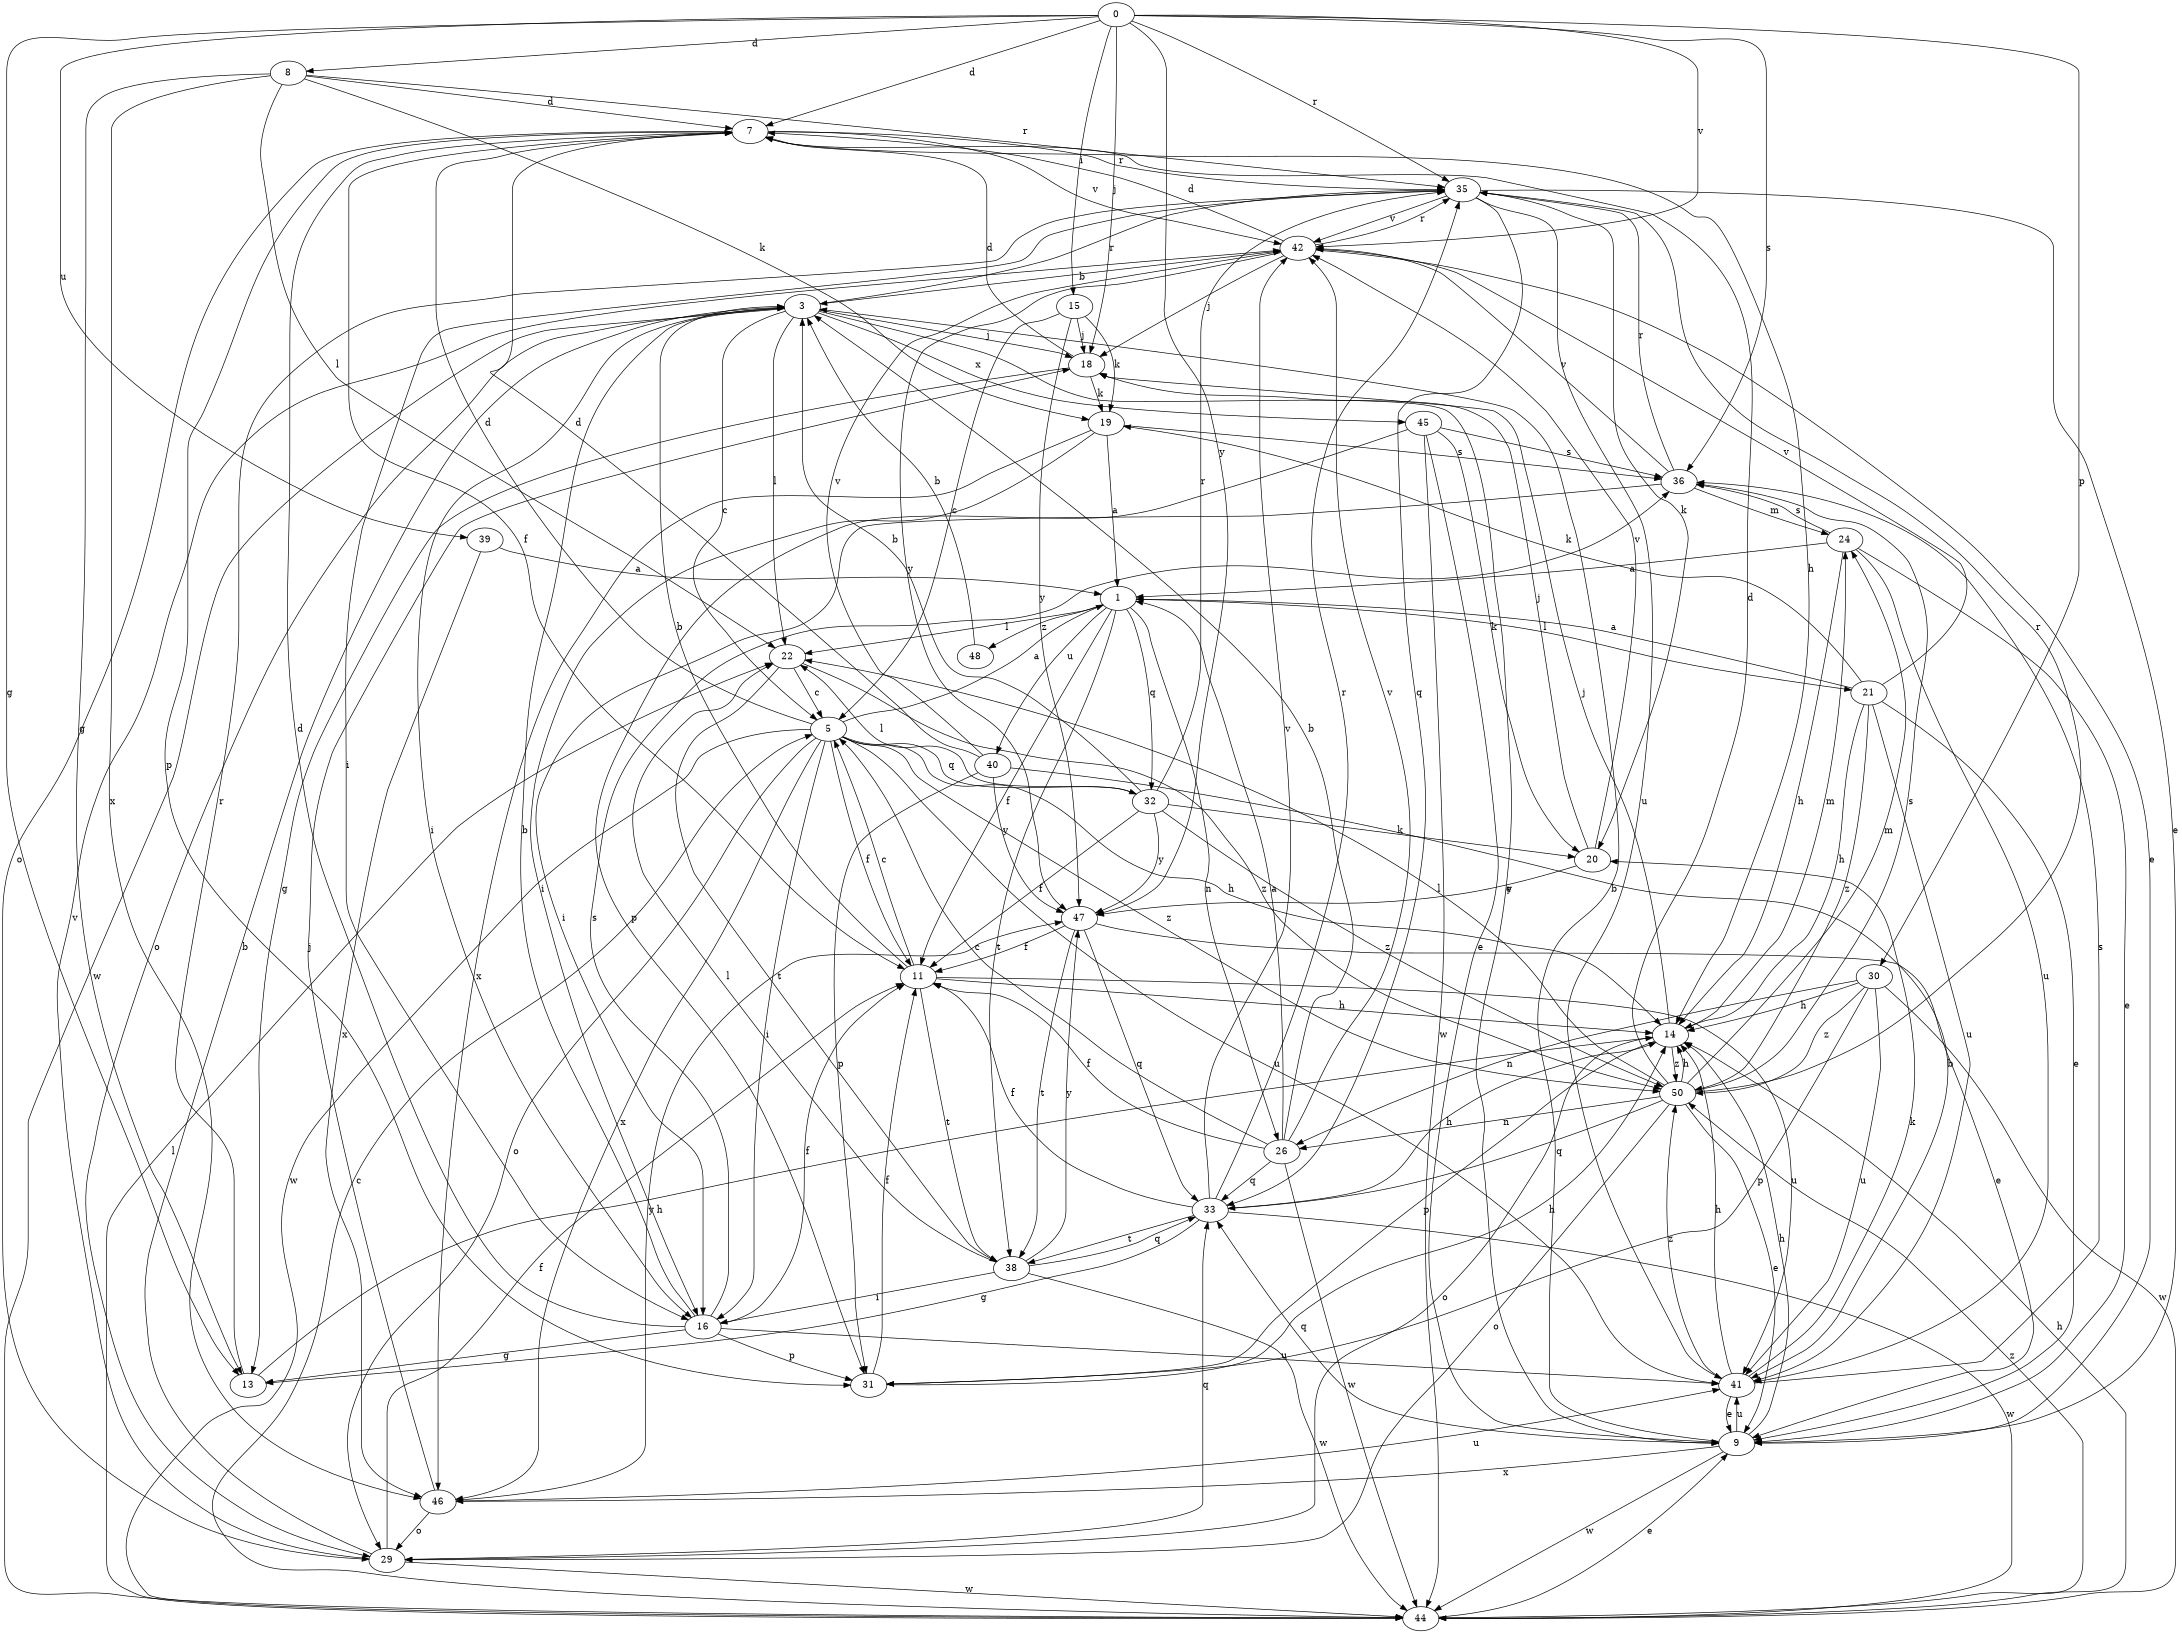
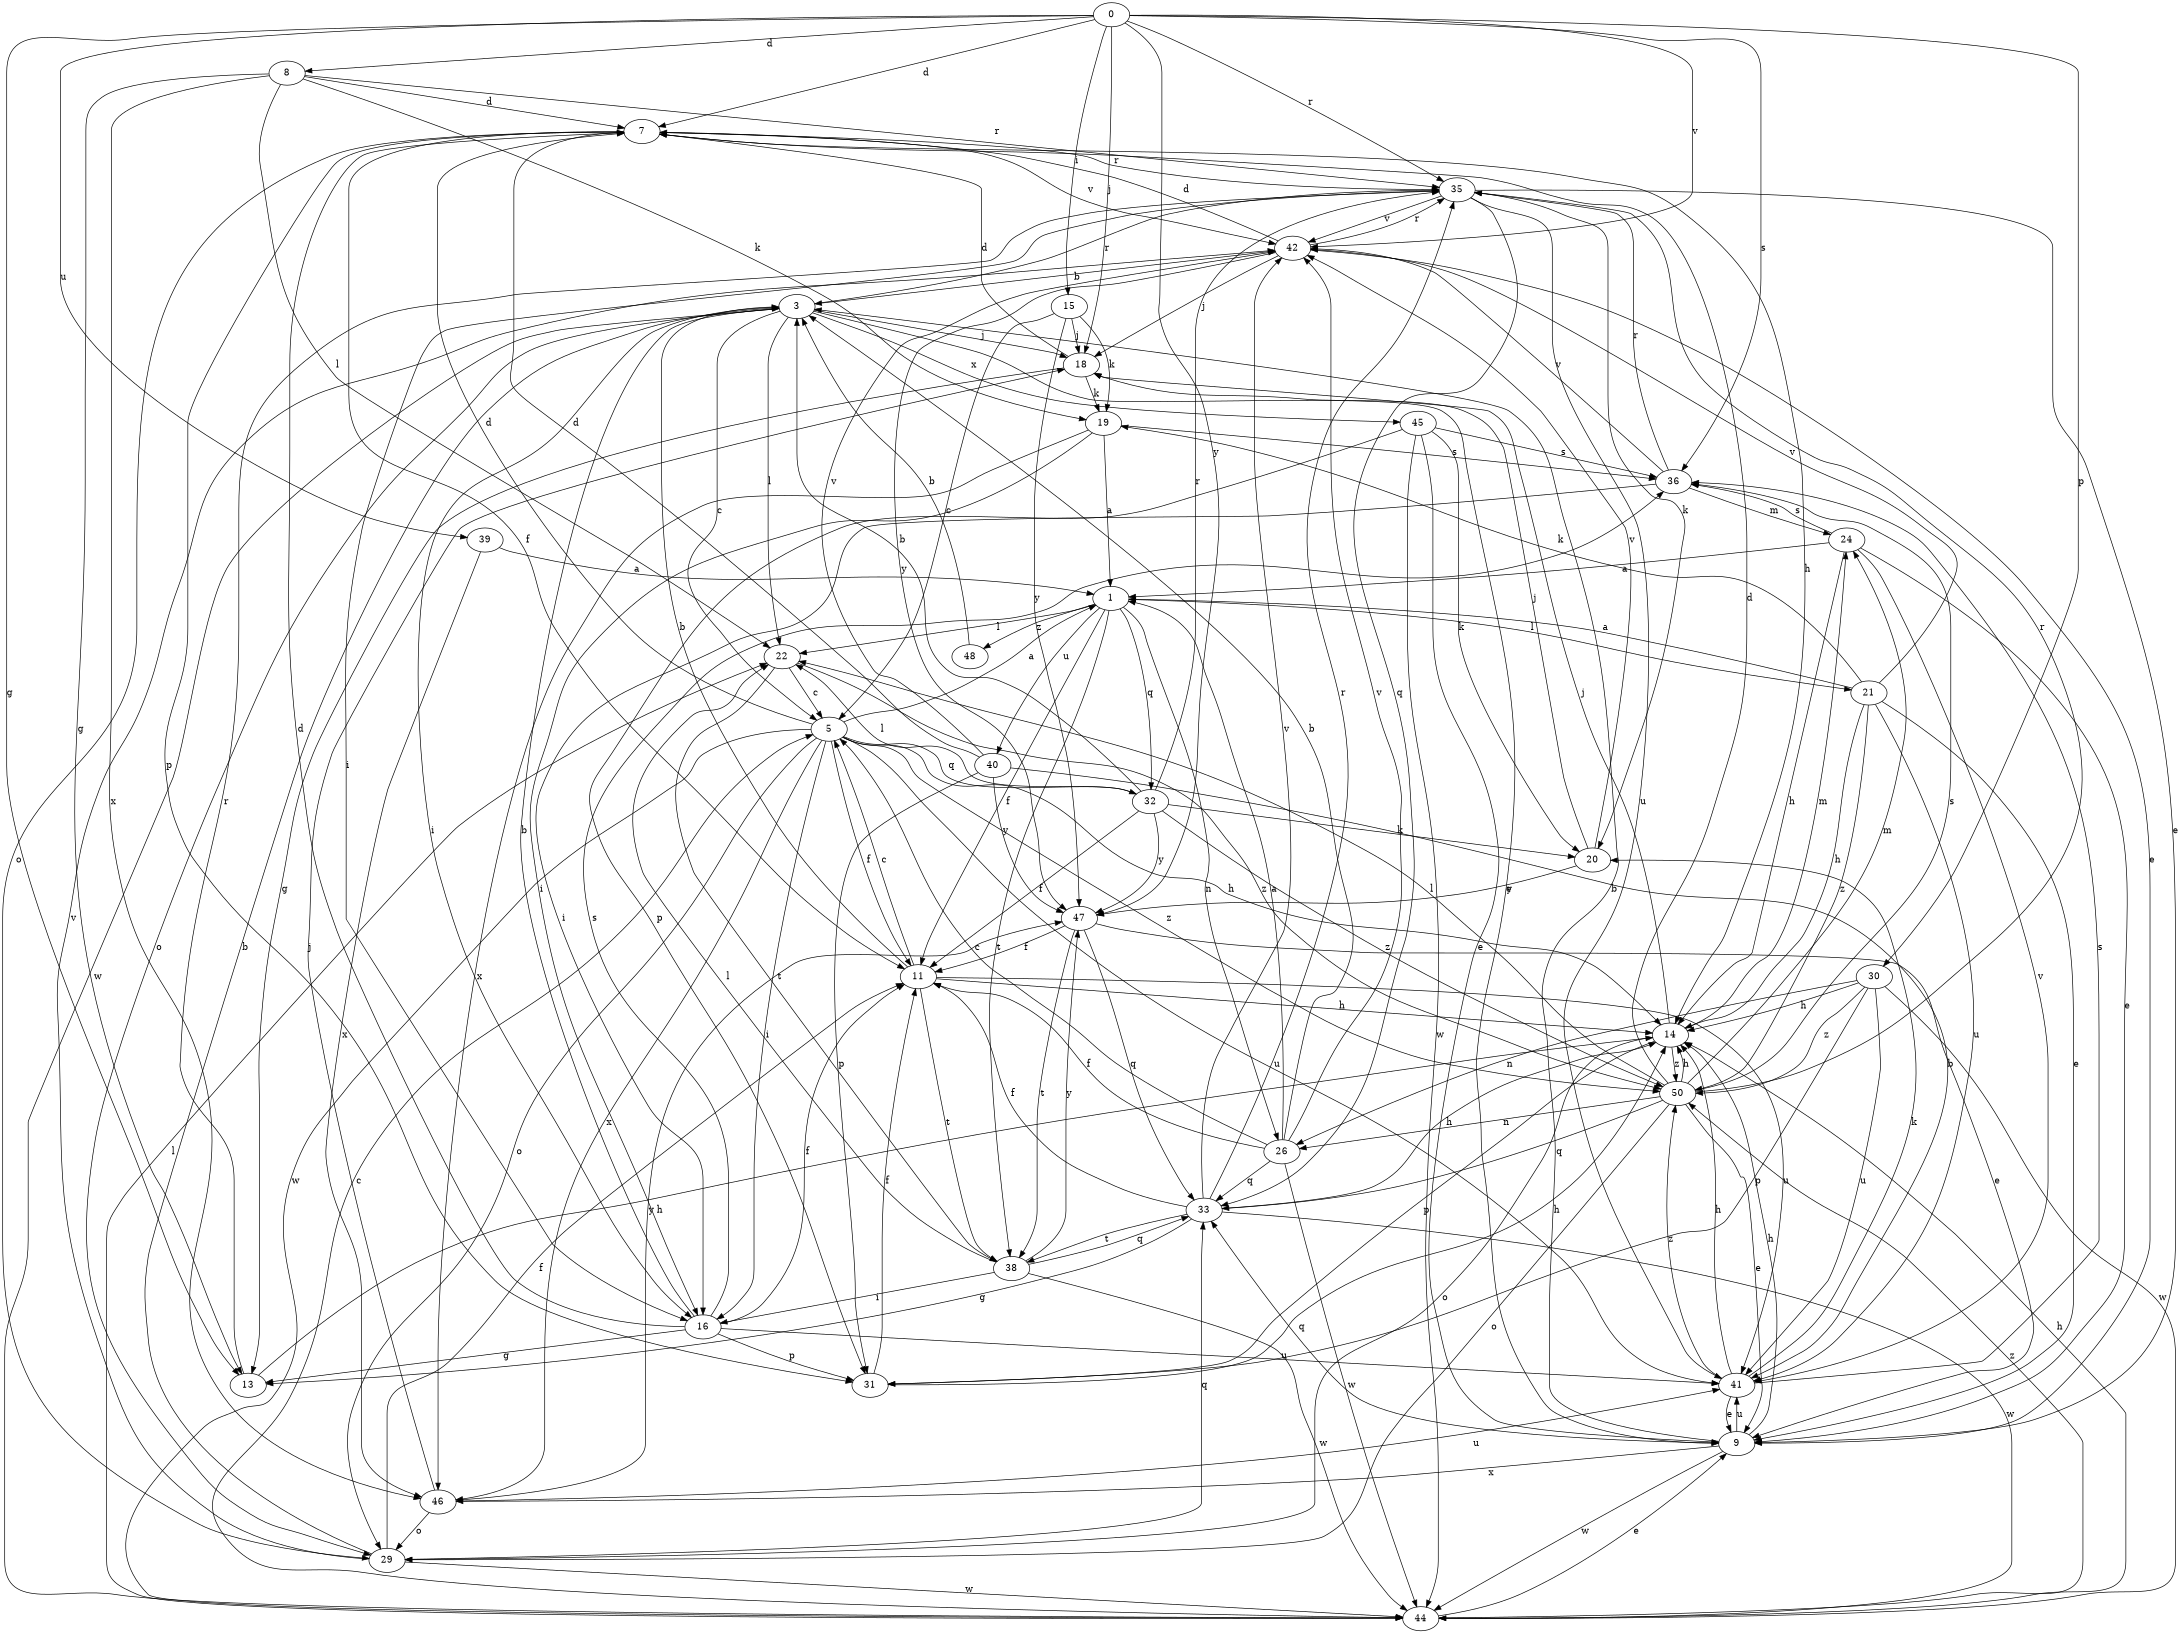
edge "24" -> "41": label "u" -> "v"
